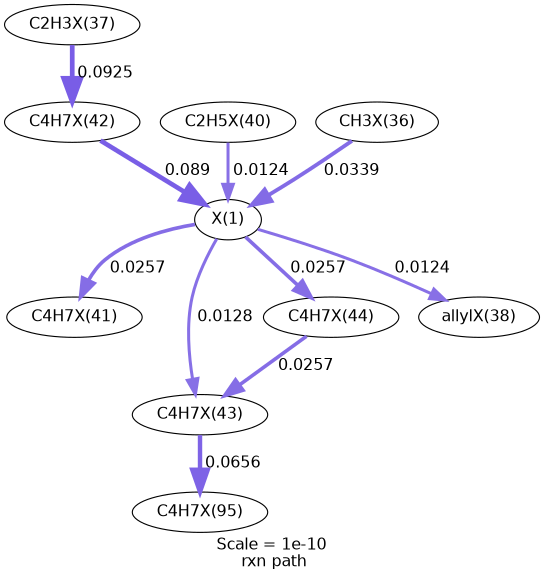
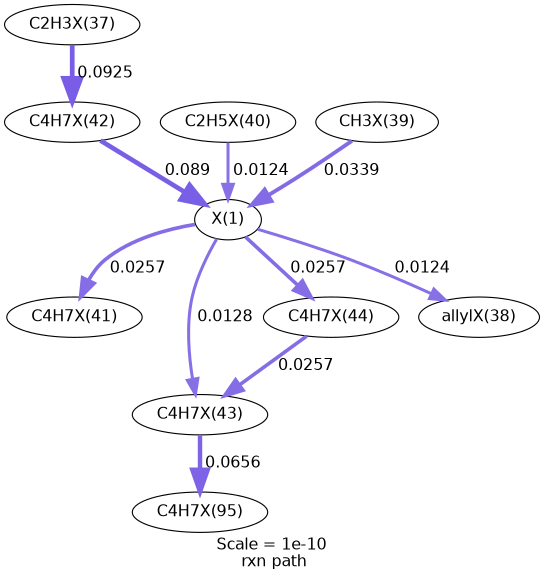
node "CH3X(36)": label "CH3X(36)" -> "CH3X(39)"
